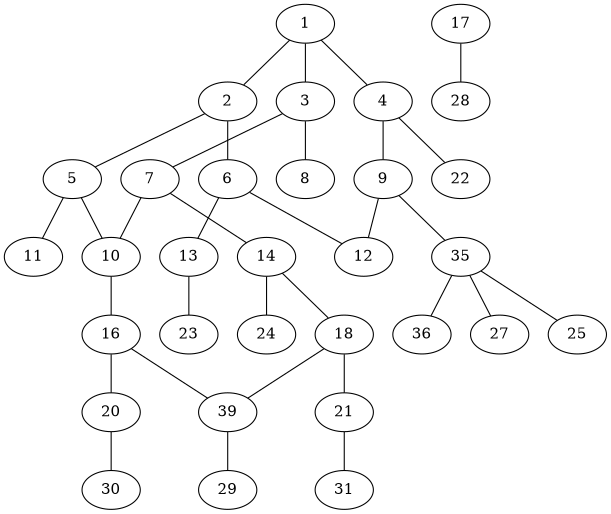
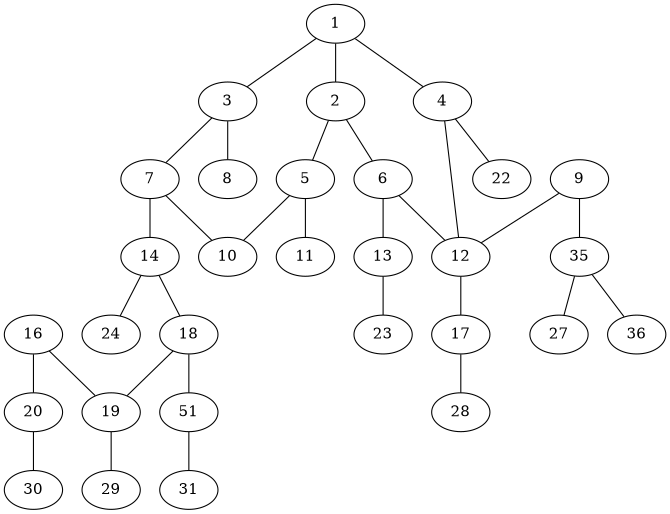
edge "4" -- "9": now "4" -- "12"
edge "10" -- "16": removed
edge "12" -- "17": added
node "25": removed
node "39": label "39" -> "19"
node "21": label "21" -> "51"
